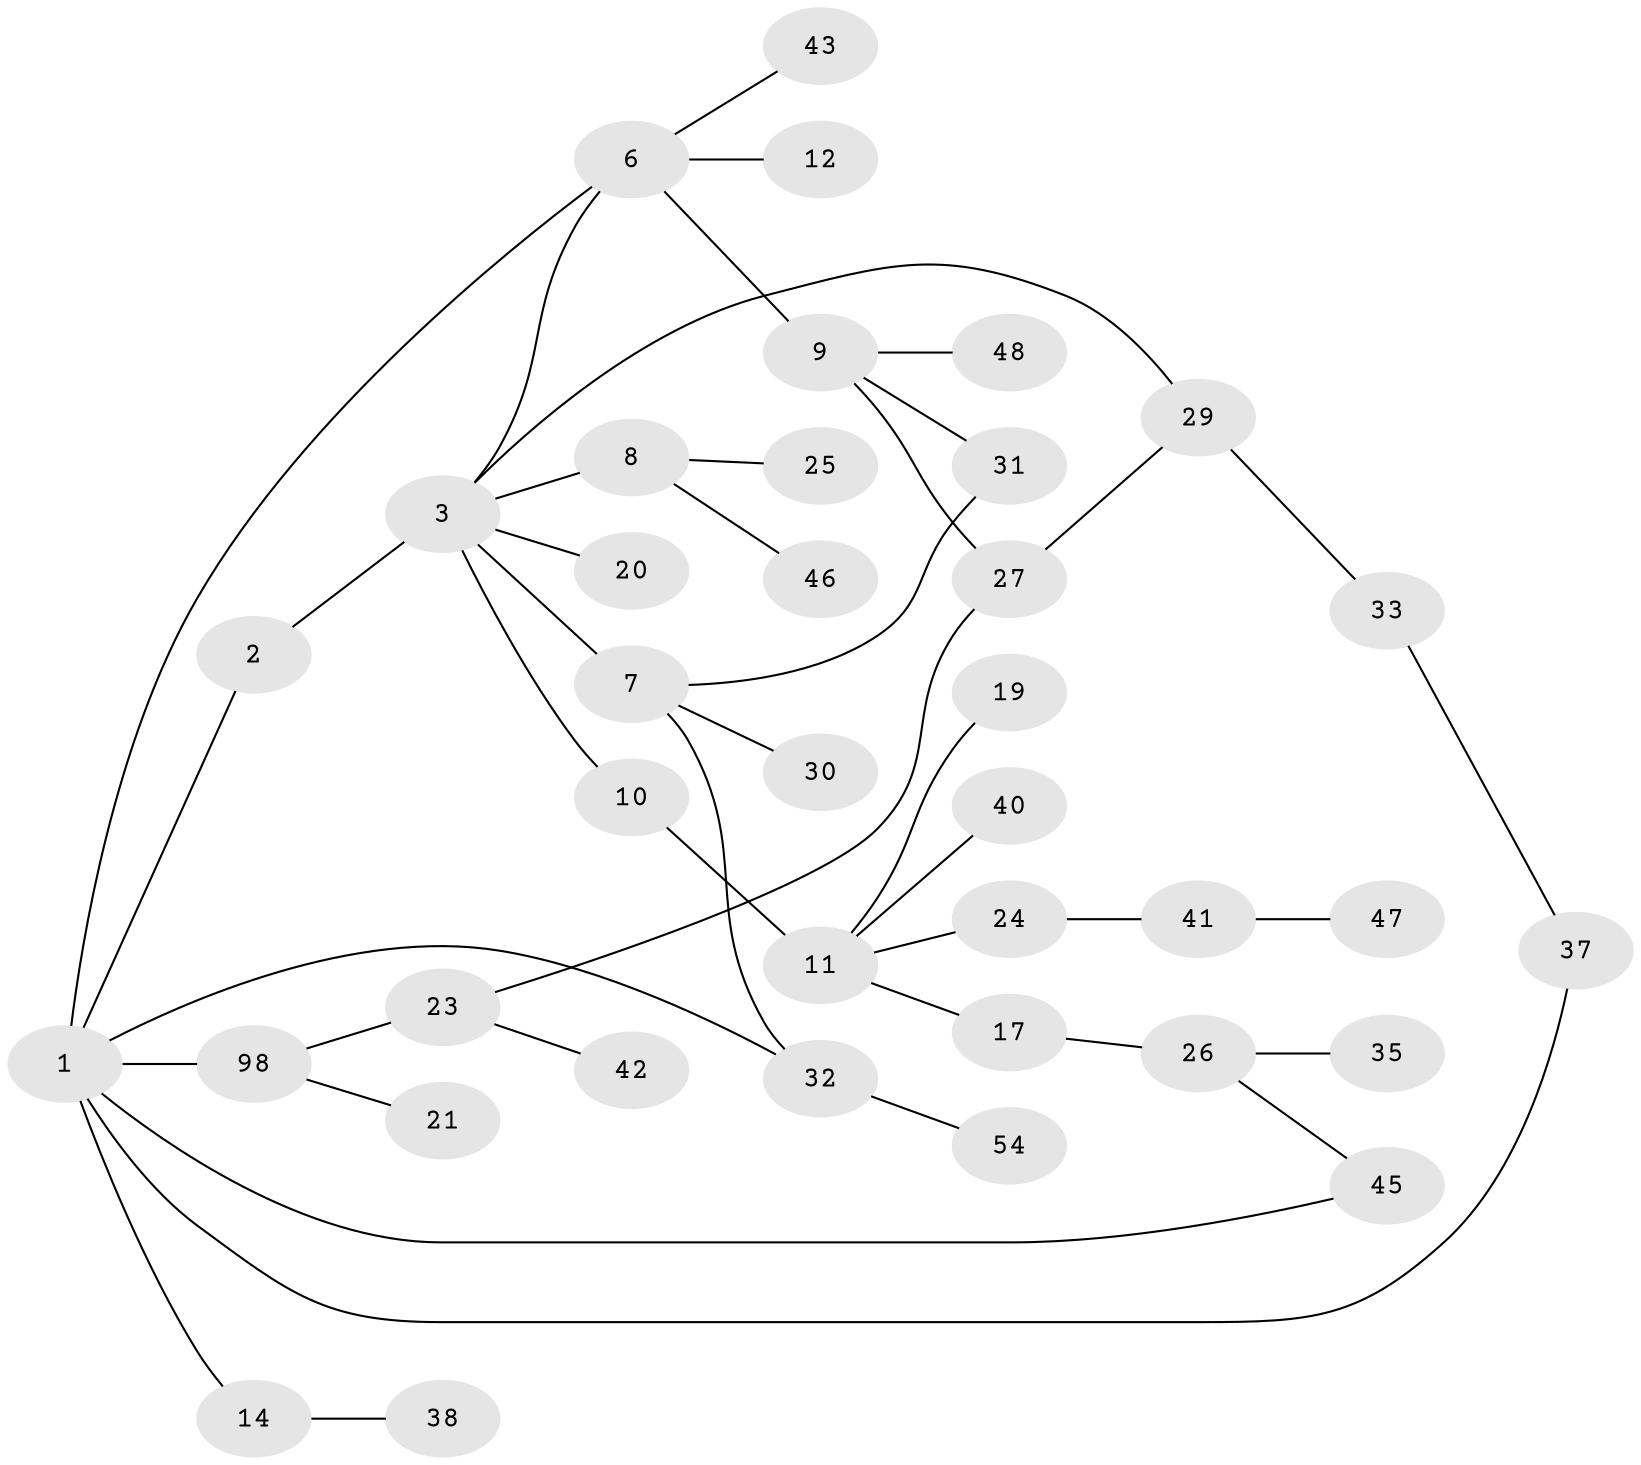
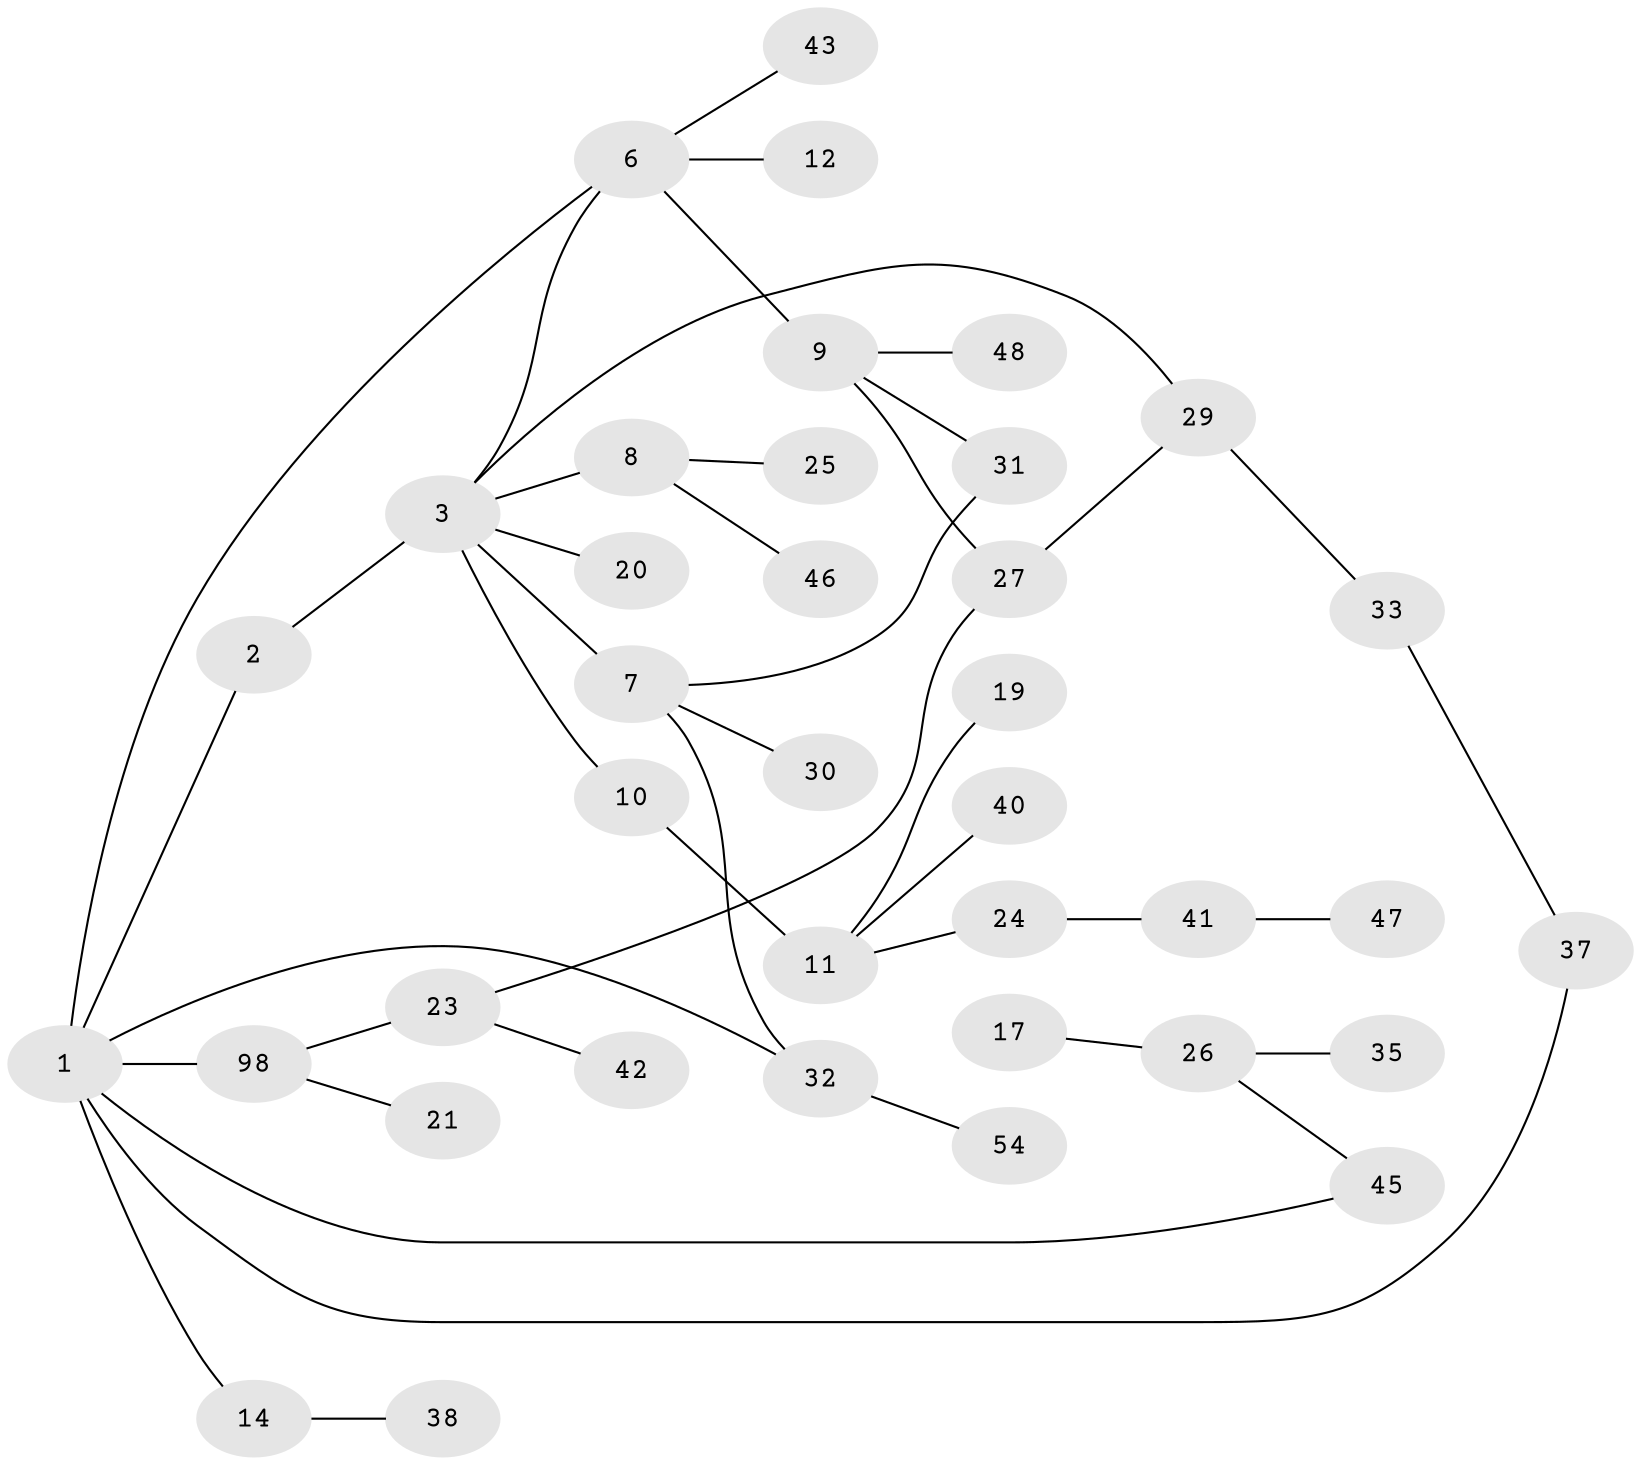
edge "11" -- "17": removed
